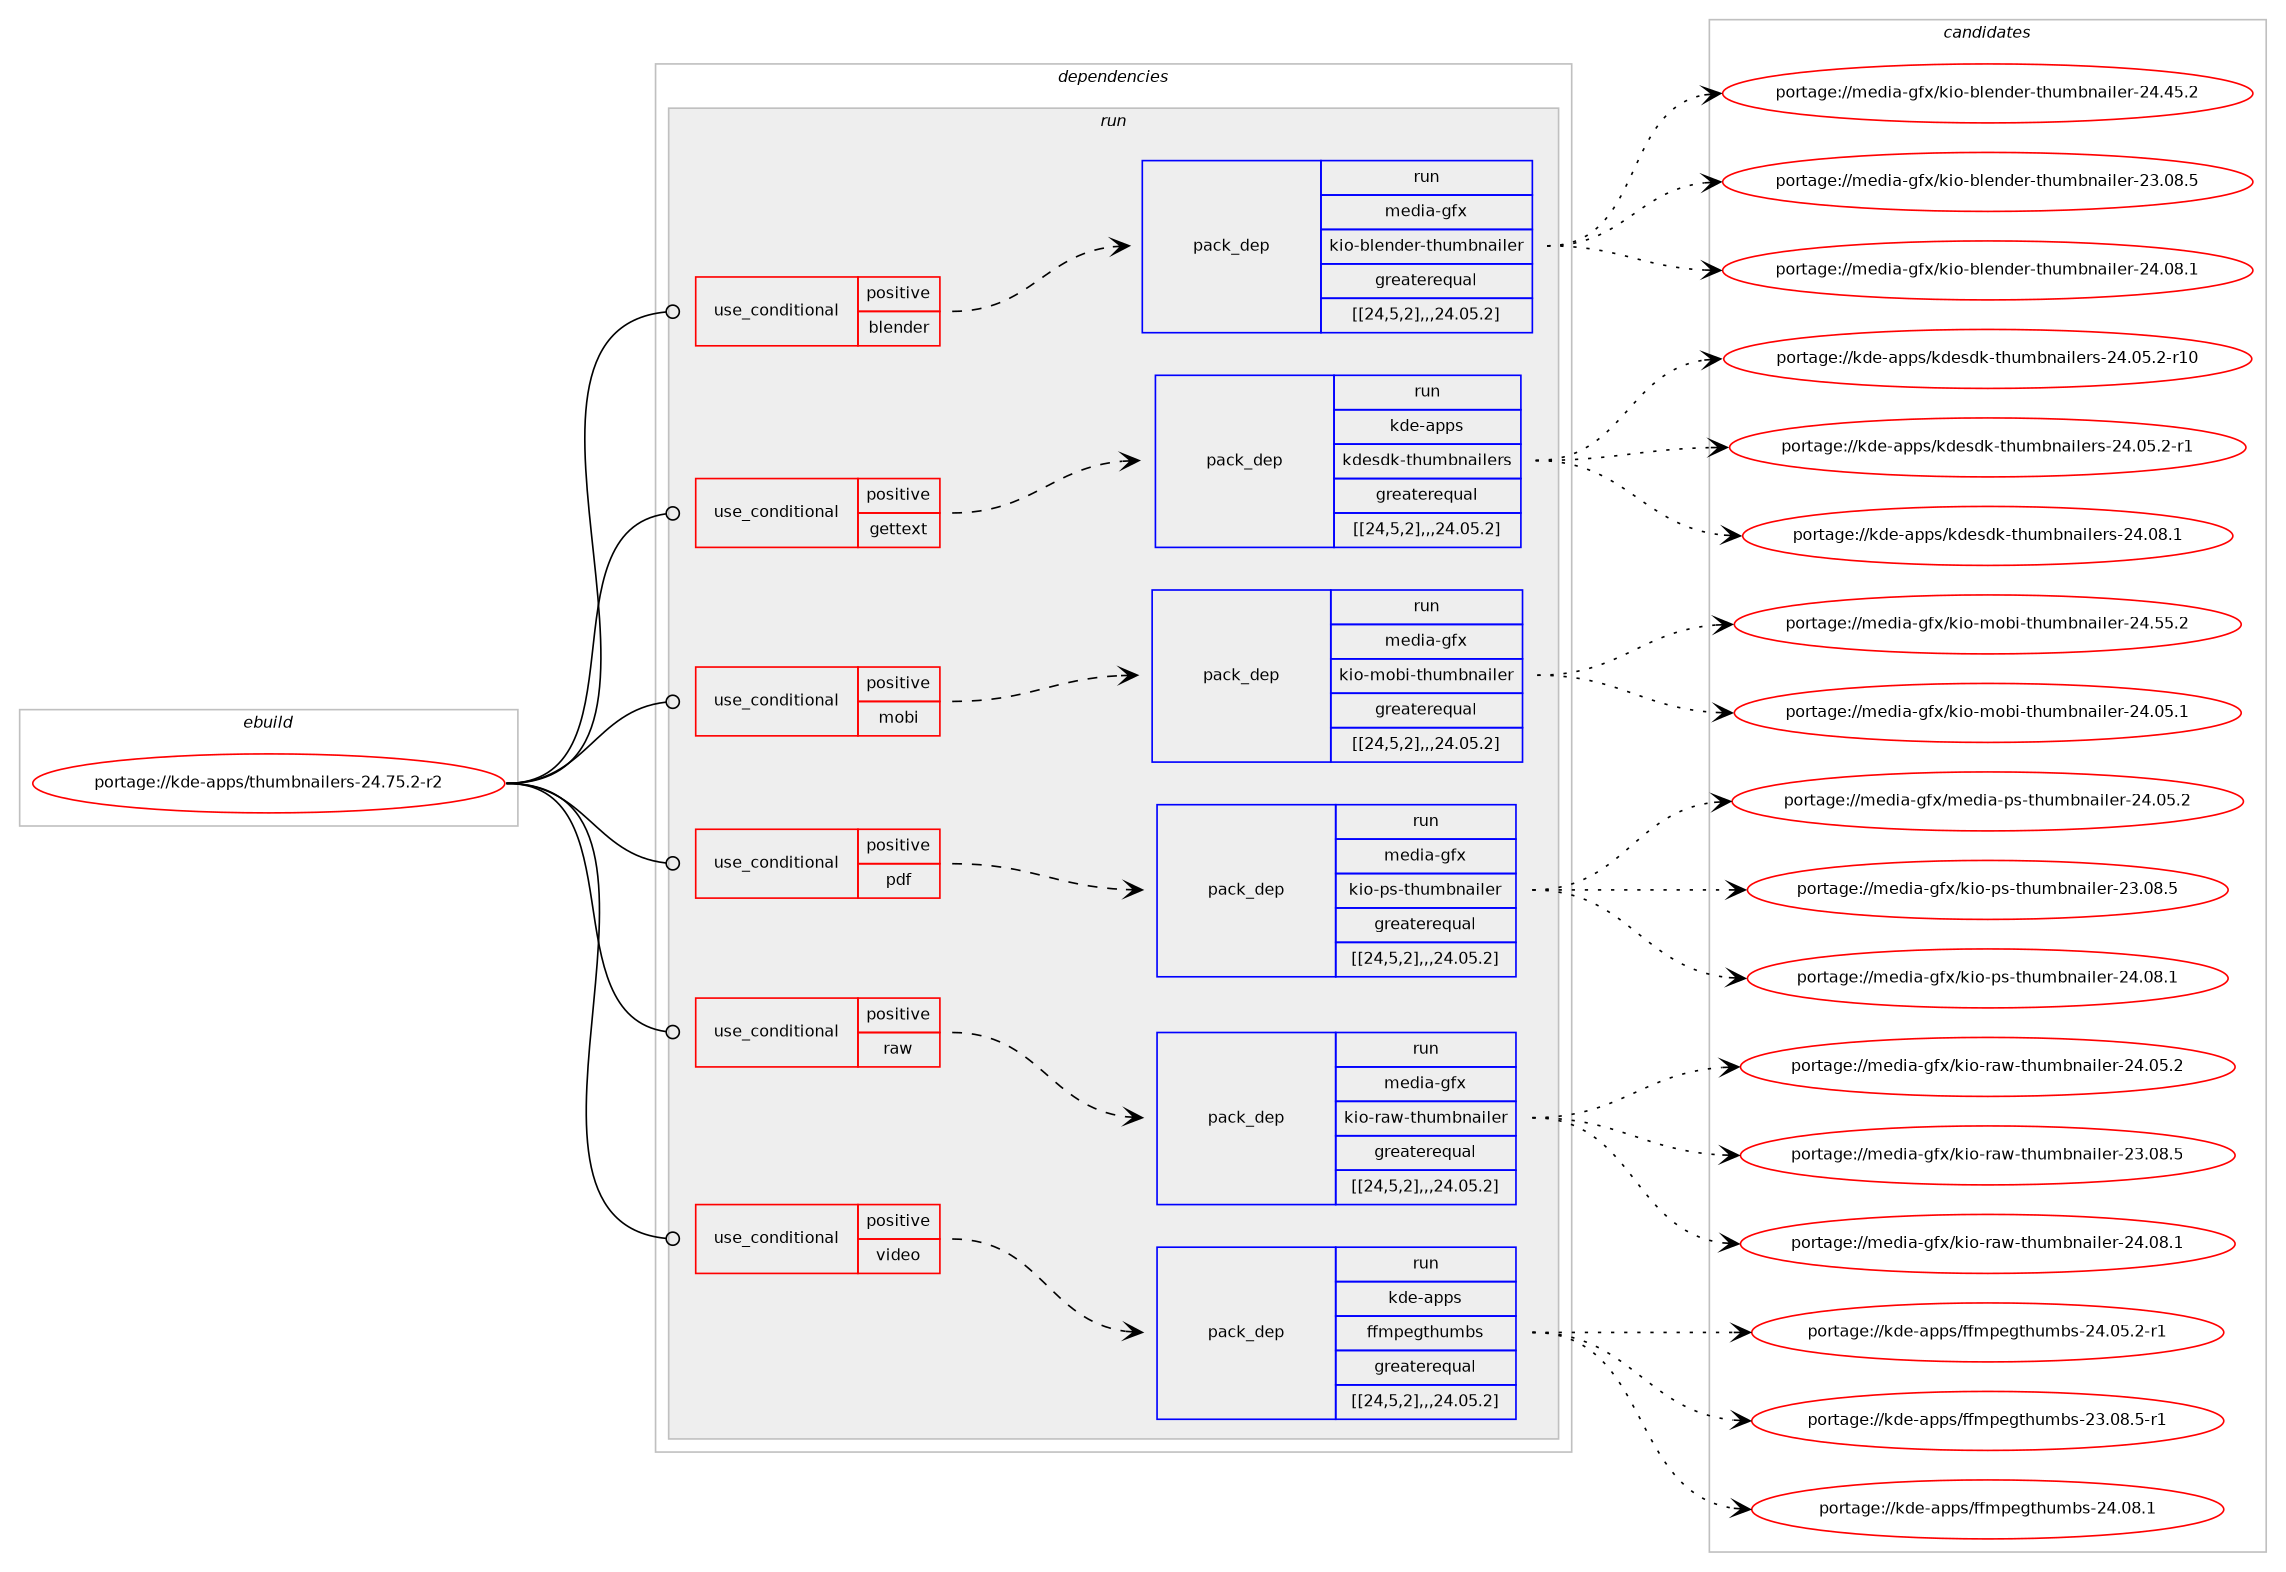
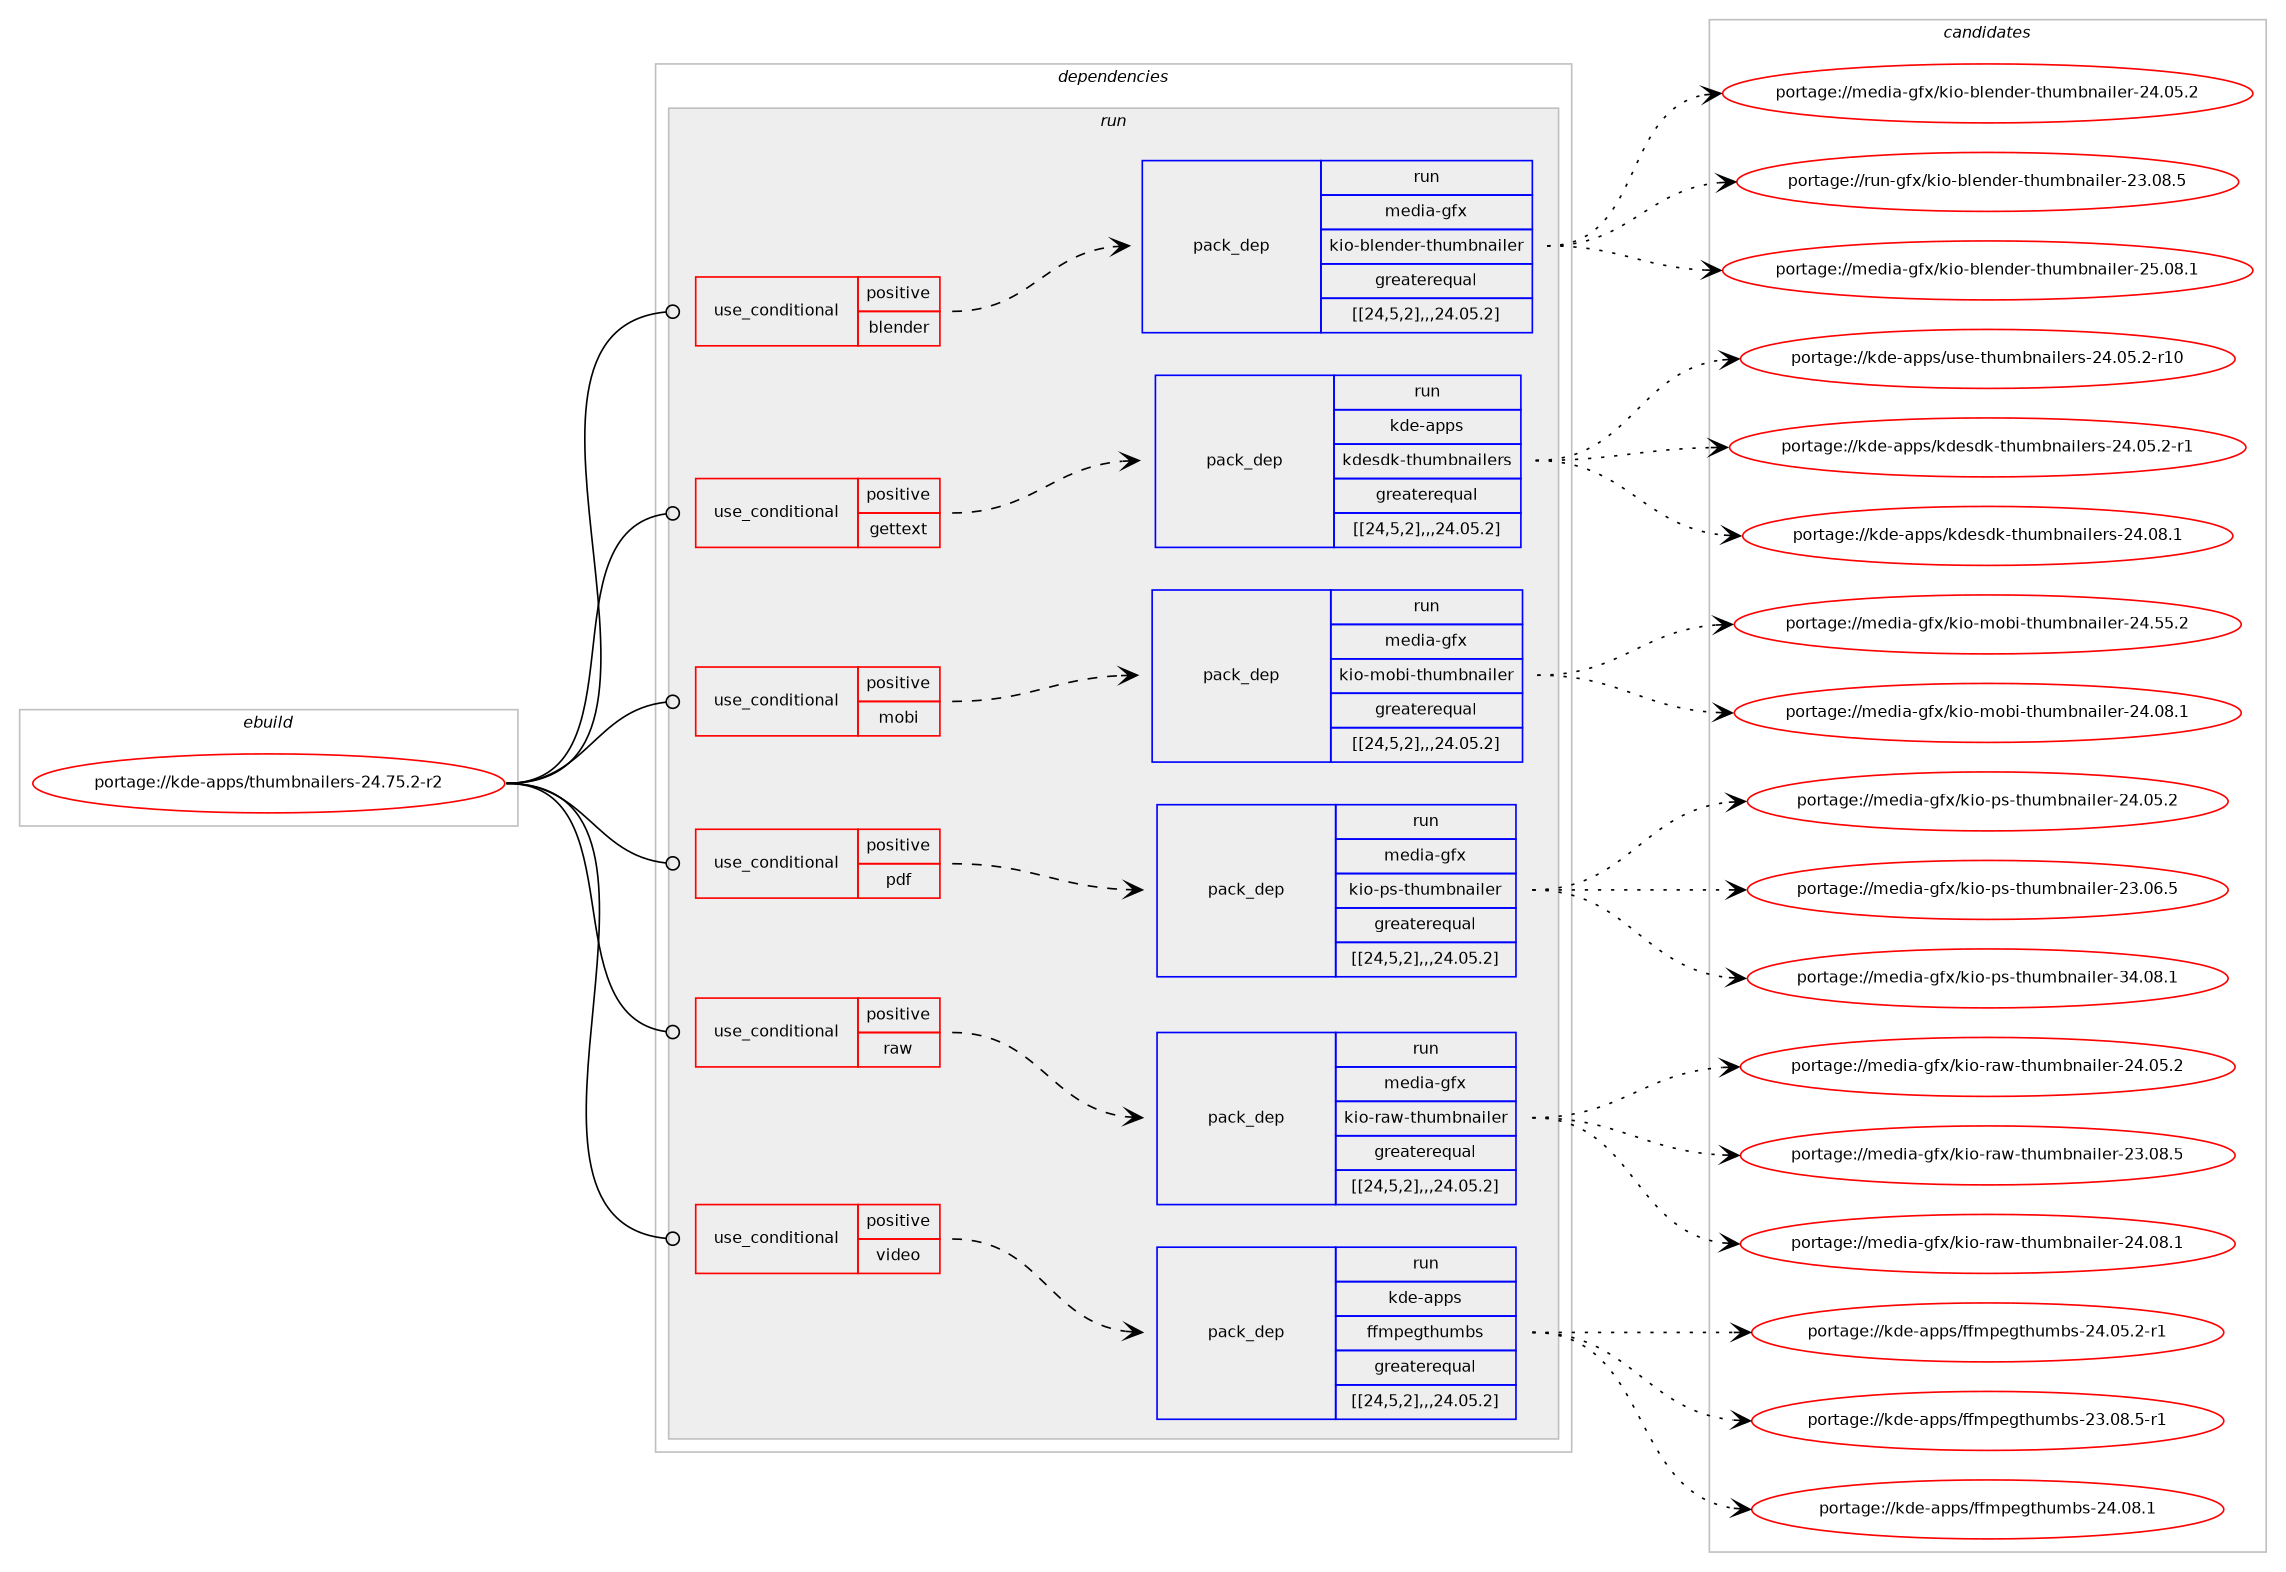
node "portage://media-gfx/kio-blender-thumbnailer-24.45.2": label "portage://media-gfx/kio-blender-thumbnailer-24.45.2" -> "portage://media-gfx/kio-blender-thumbnailer-24.05.2"
node "portage://media-gfx/kio-blender-thumbnailer-23.08.5": label "portage://media-gfx/kio-blender-thumbnailer-23.08.5" -> "portage://run-gfx/kio-blender-thumbnailer-23.08.5"
node "portage://media-gfx/kio-blender-thumbnailer-24.08.1": label "portage://media-gfx/kio-blender-thumbnailer-24.08.1" -> "portage://media-gfx/kio-blender-thumbnailer-25.08.1"
node "portage://kde-apps/kdesdk-thumbnailers-24.05.2-r10": label "portage://kde-apps/kdesdk-thumbnailers-24.05.2-r10" -> "portage://kde-apps/use-thumbnailers-24.05.2-r10"
node "portage://media-gfx/kio-mobi-thumbnailer-24.05.1": label "portage://media-gfx/kio-mobi-thumbnailer-24.05.1" -> "portage://media-gfx/kio-mobi-thumbnailer-24.08.1"
node "portage://media-gfx/media-ps-thumbnailer-24.05.2": label "portage://media-gfx/media-ps-thumbnailer-24.05.2" -> "portage://media-gfx/kio-ps-thumbnailer-24.05.2"
node "portage://media-gfx/kio-ps-thumbnailer-23.08.5": label "portage://media-gfx/kio-ps-thumbnailer-23.08.5" -> "portage://media-gfx/kio-ps-thumbnailer-23.06.5"
node "portage://media-gfx/kio-ps-thumbnailer-24.08.1": label "portage://media-gfx/kio-ps-thumbnailer-24.08.1" -> "portage://media-gfx/kio-ps-thumbnailer-34.08.1"
